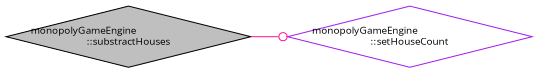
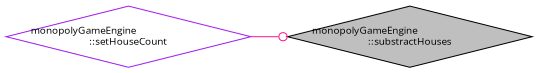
edge "monopolyGameEngine ::substractHouses" -> "monopolyGameEngine ::setHouseCount": reversed
